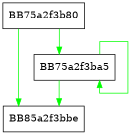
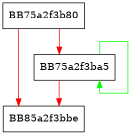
edge "BB75a2f3b80" -> "BB75a2f3ba5": color green -> red
edge "BB75a2f3b80" -> "BB85a2f3bbe": color green -> red
edge "BB75a2f3ba5" -> "BB85a2f3bbe": color green -> red
